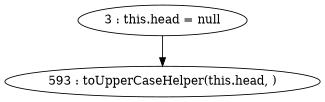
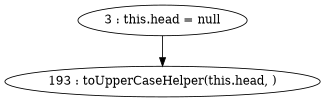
node "593 : toUpperCaseHelper(this.head, )": label "593 : toUpperCaseHelper(this.head, )" -> "193 : toUpperCaseHelper(this.head, )"
